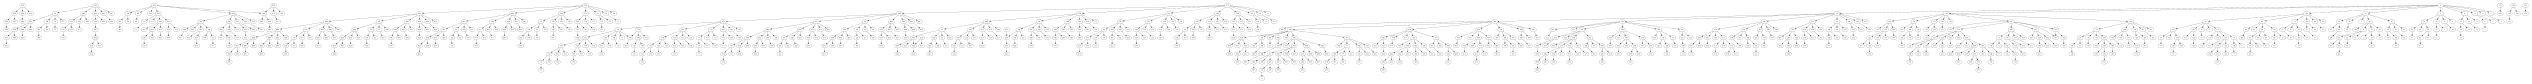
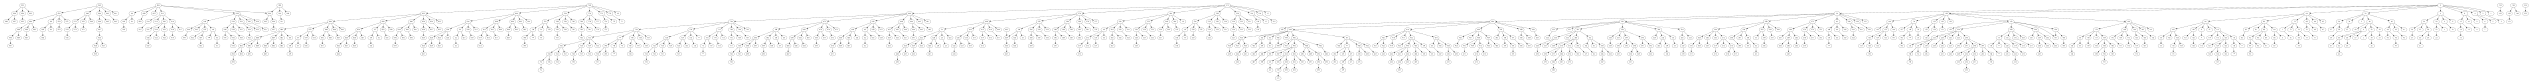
node "999": removed
edge "736" -> "746": now "736" -> "744"
edge "632" -> "638": now "632" -> "636"
node "407": removed
